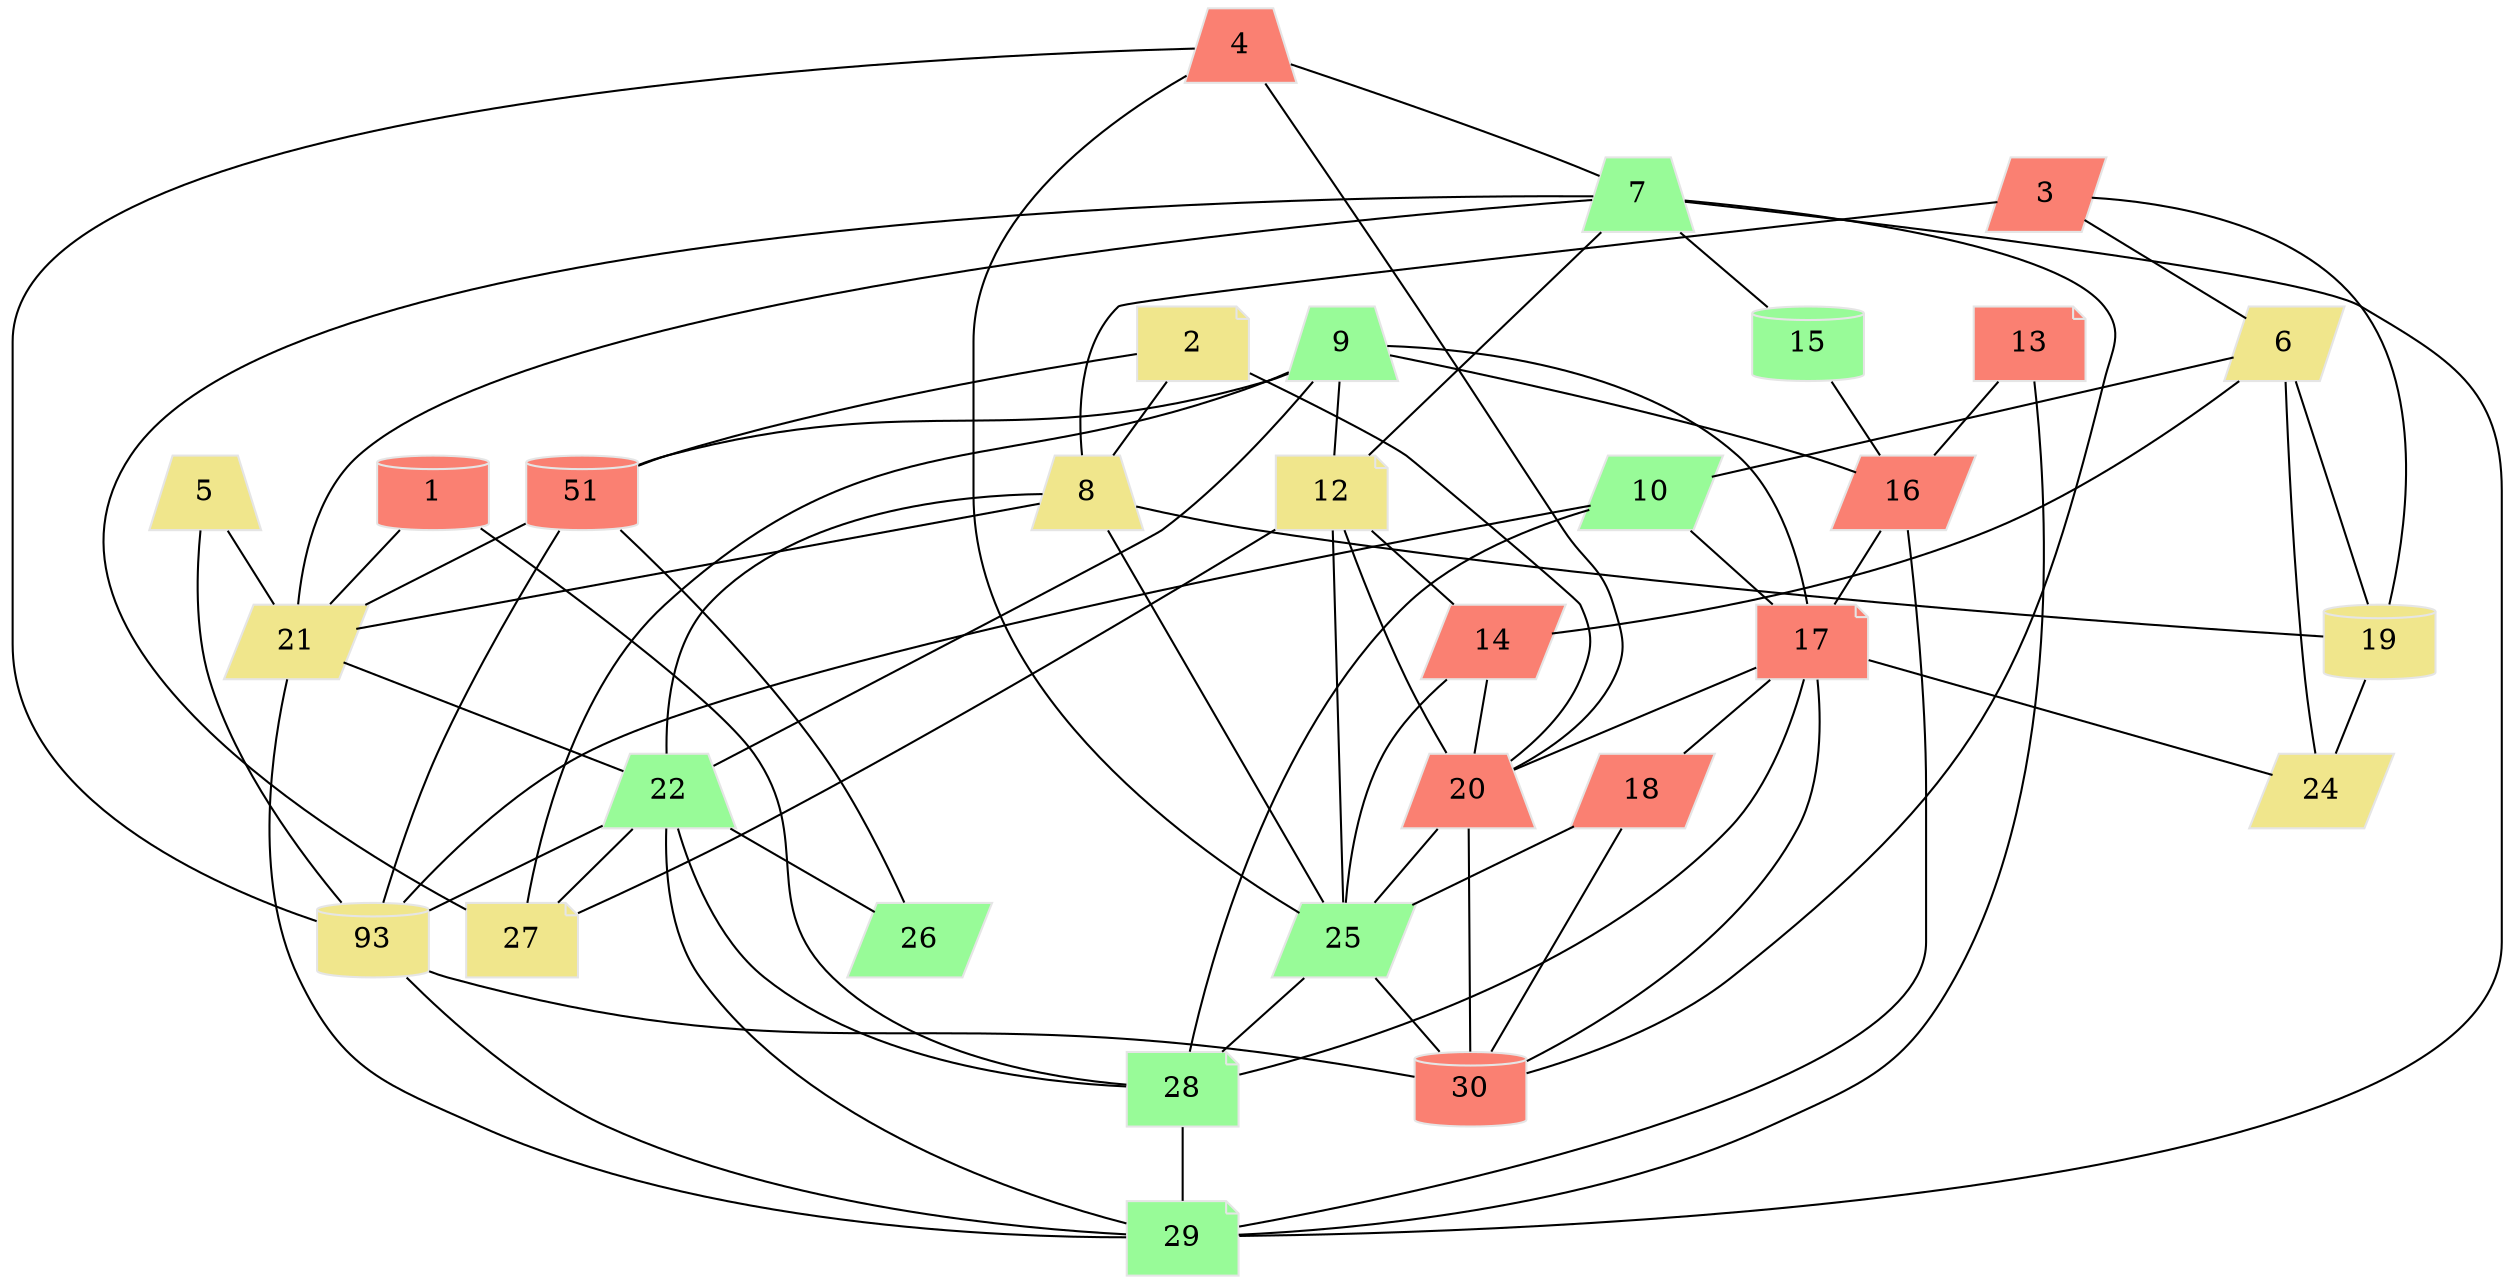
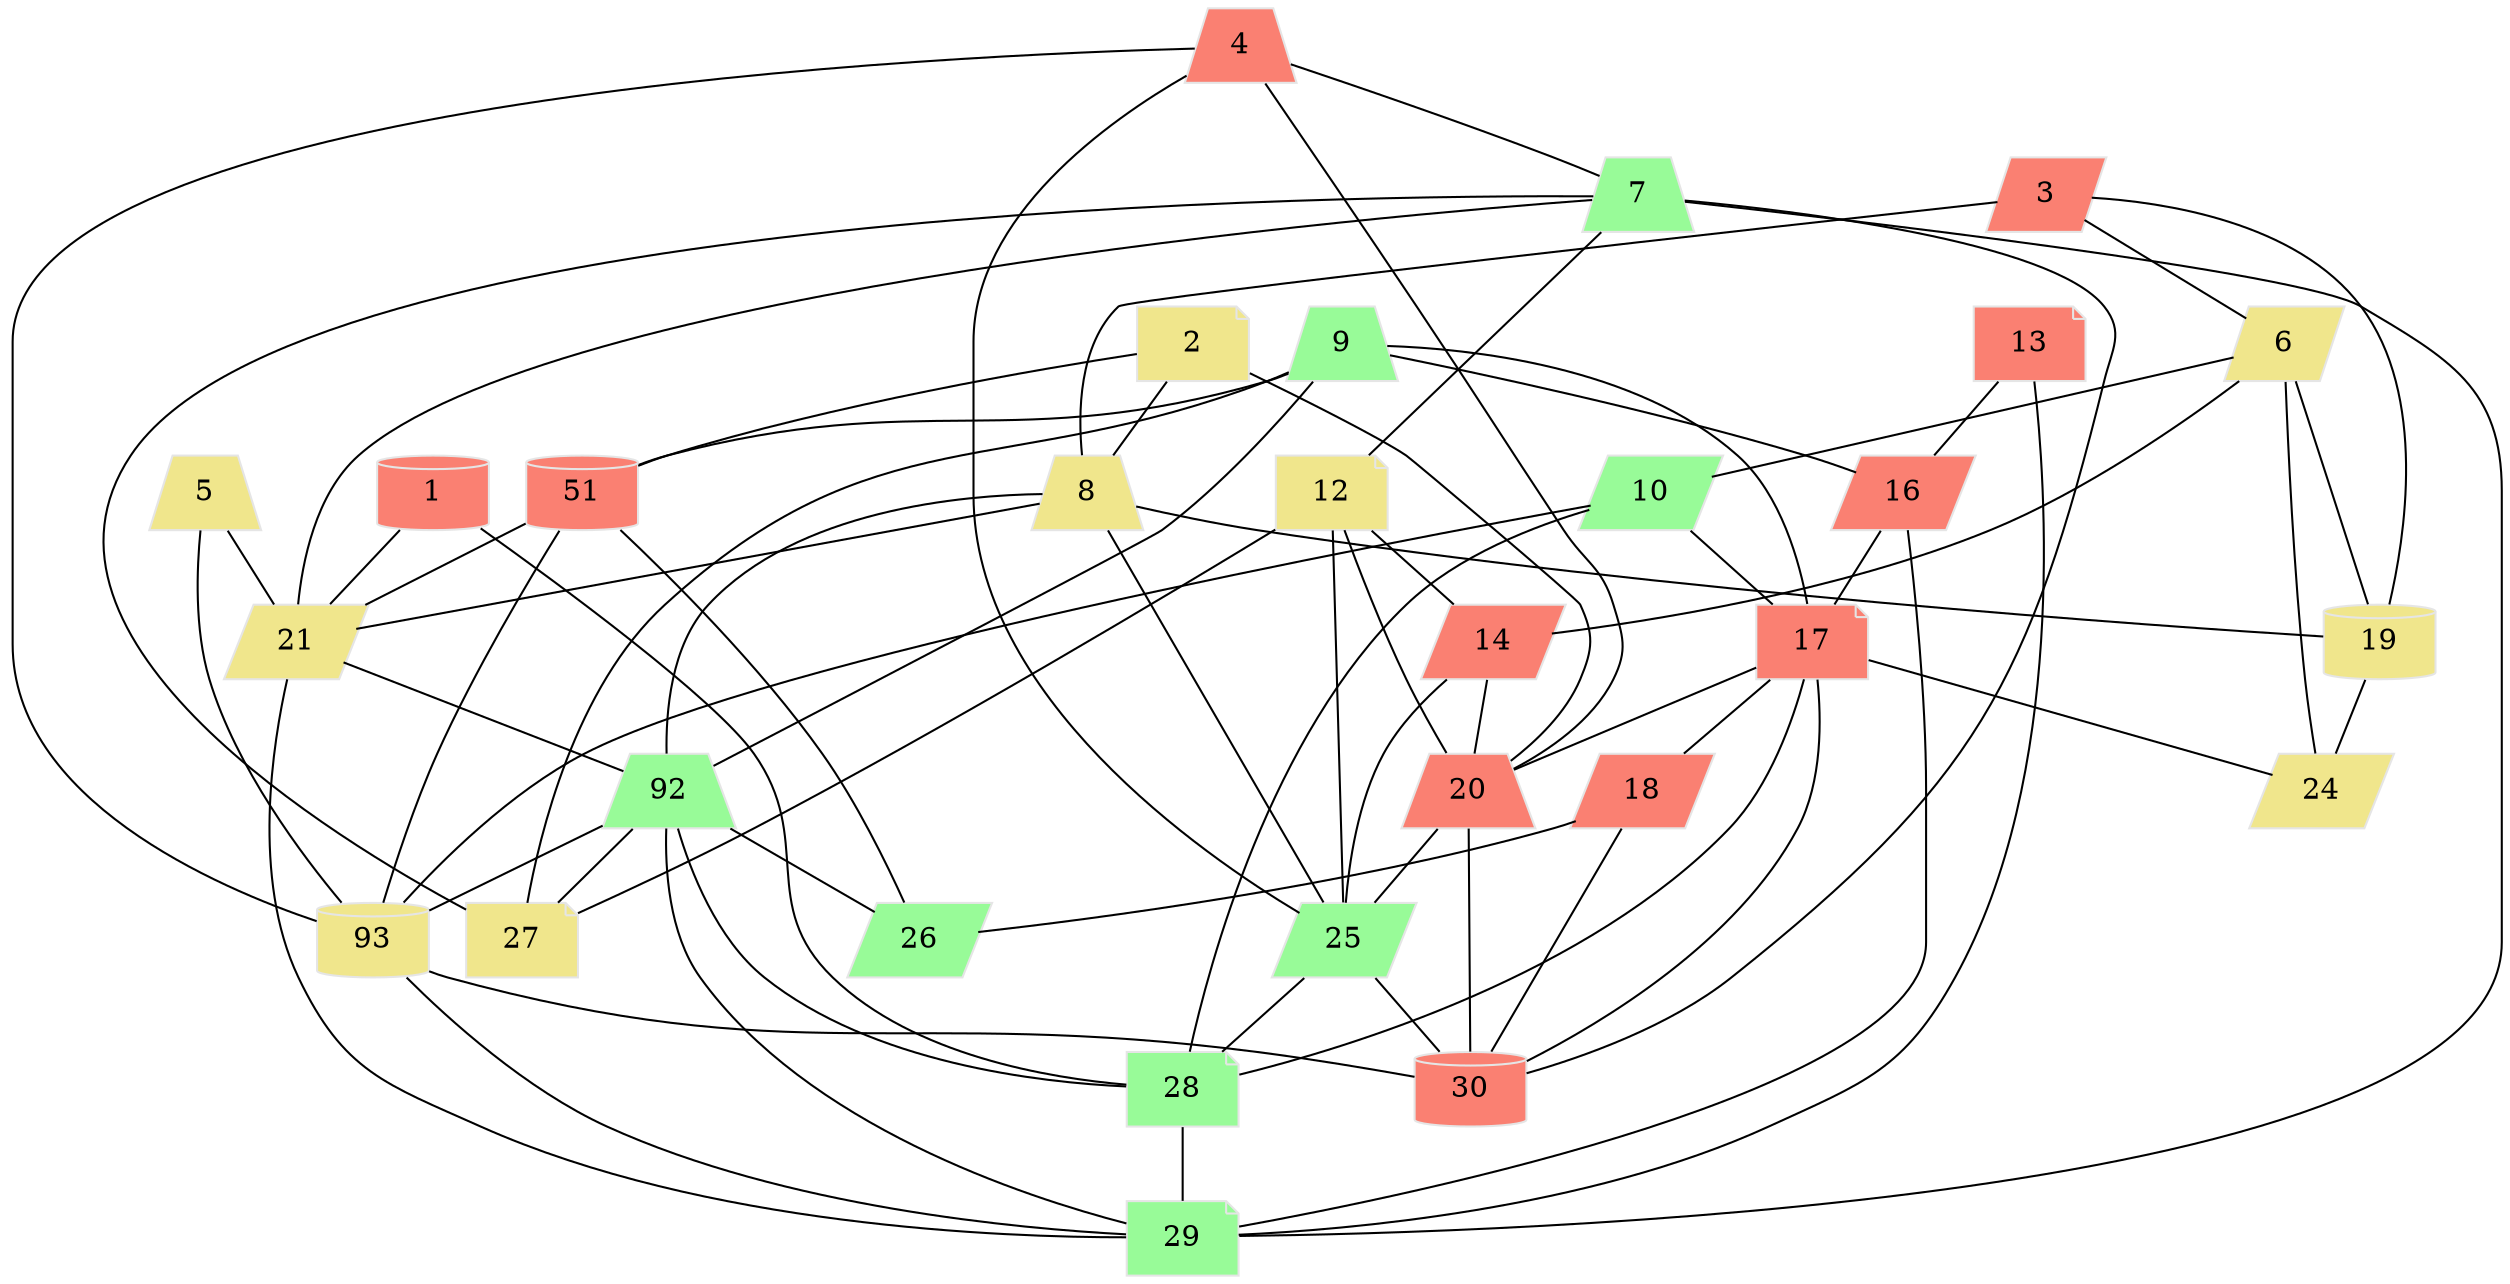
node "15": removed
edge "9" -- "12": removed
node "22": label "22" -> "92"
edge "18" -- "25": now "18" -- "26"
